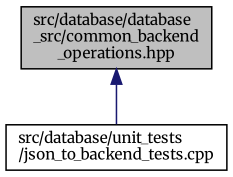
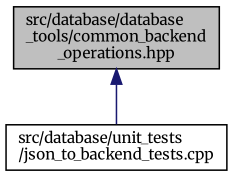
node "src/database/database _src/common_backend _operations.hpp": label "src/database/database _src/common_backend _operations.hpp" -> "src/database/database _tools/common_backend _operations.hpp"
